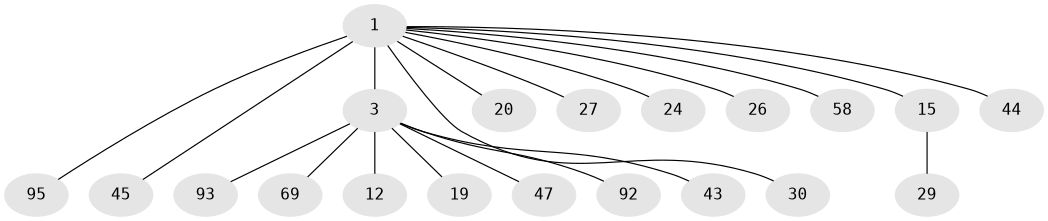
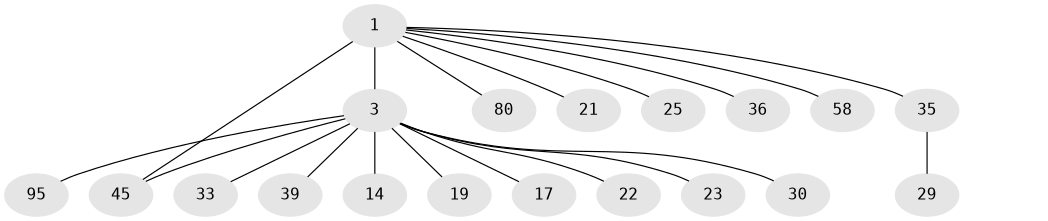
edge "1" -- "95": now "3" -- "95"
node "20": label "20" -> "80"
node "27": label "27" -> "21"
node "24": label "24" -> "25"
node "26": label "26" -> "36"
node "15": label "15" -> "35"
node "44": removed
edge "3" -- "45": added
edge "1" -- "30": now "3" -- "30"
node "93": label "93" -> "33"
node "69": label "69" -> "39"
node "12": label "12" -> "14"
node "47": label "47" -> "17"
node "92": label "92" -> "22"
node "43": label "43" -> "23"
